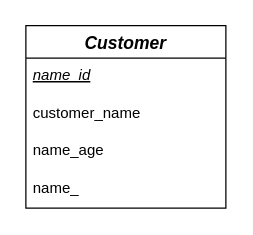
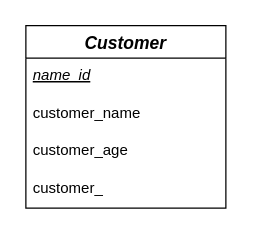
node "name_age": label "name_age" -> "customer_age"
node "name_": label "name_" -> "customer_"
